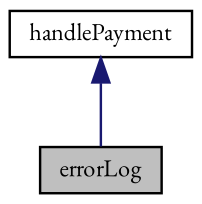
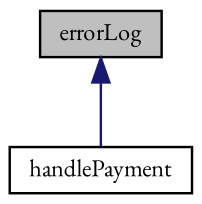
edge "errorLog" -> "handlePayment": reversed
